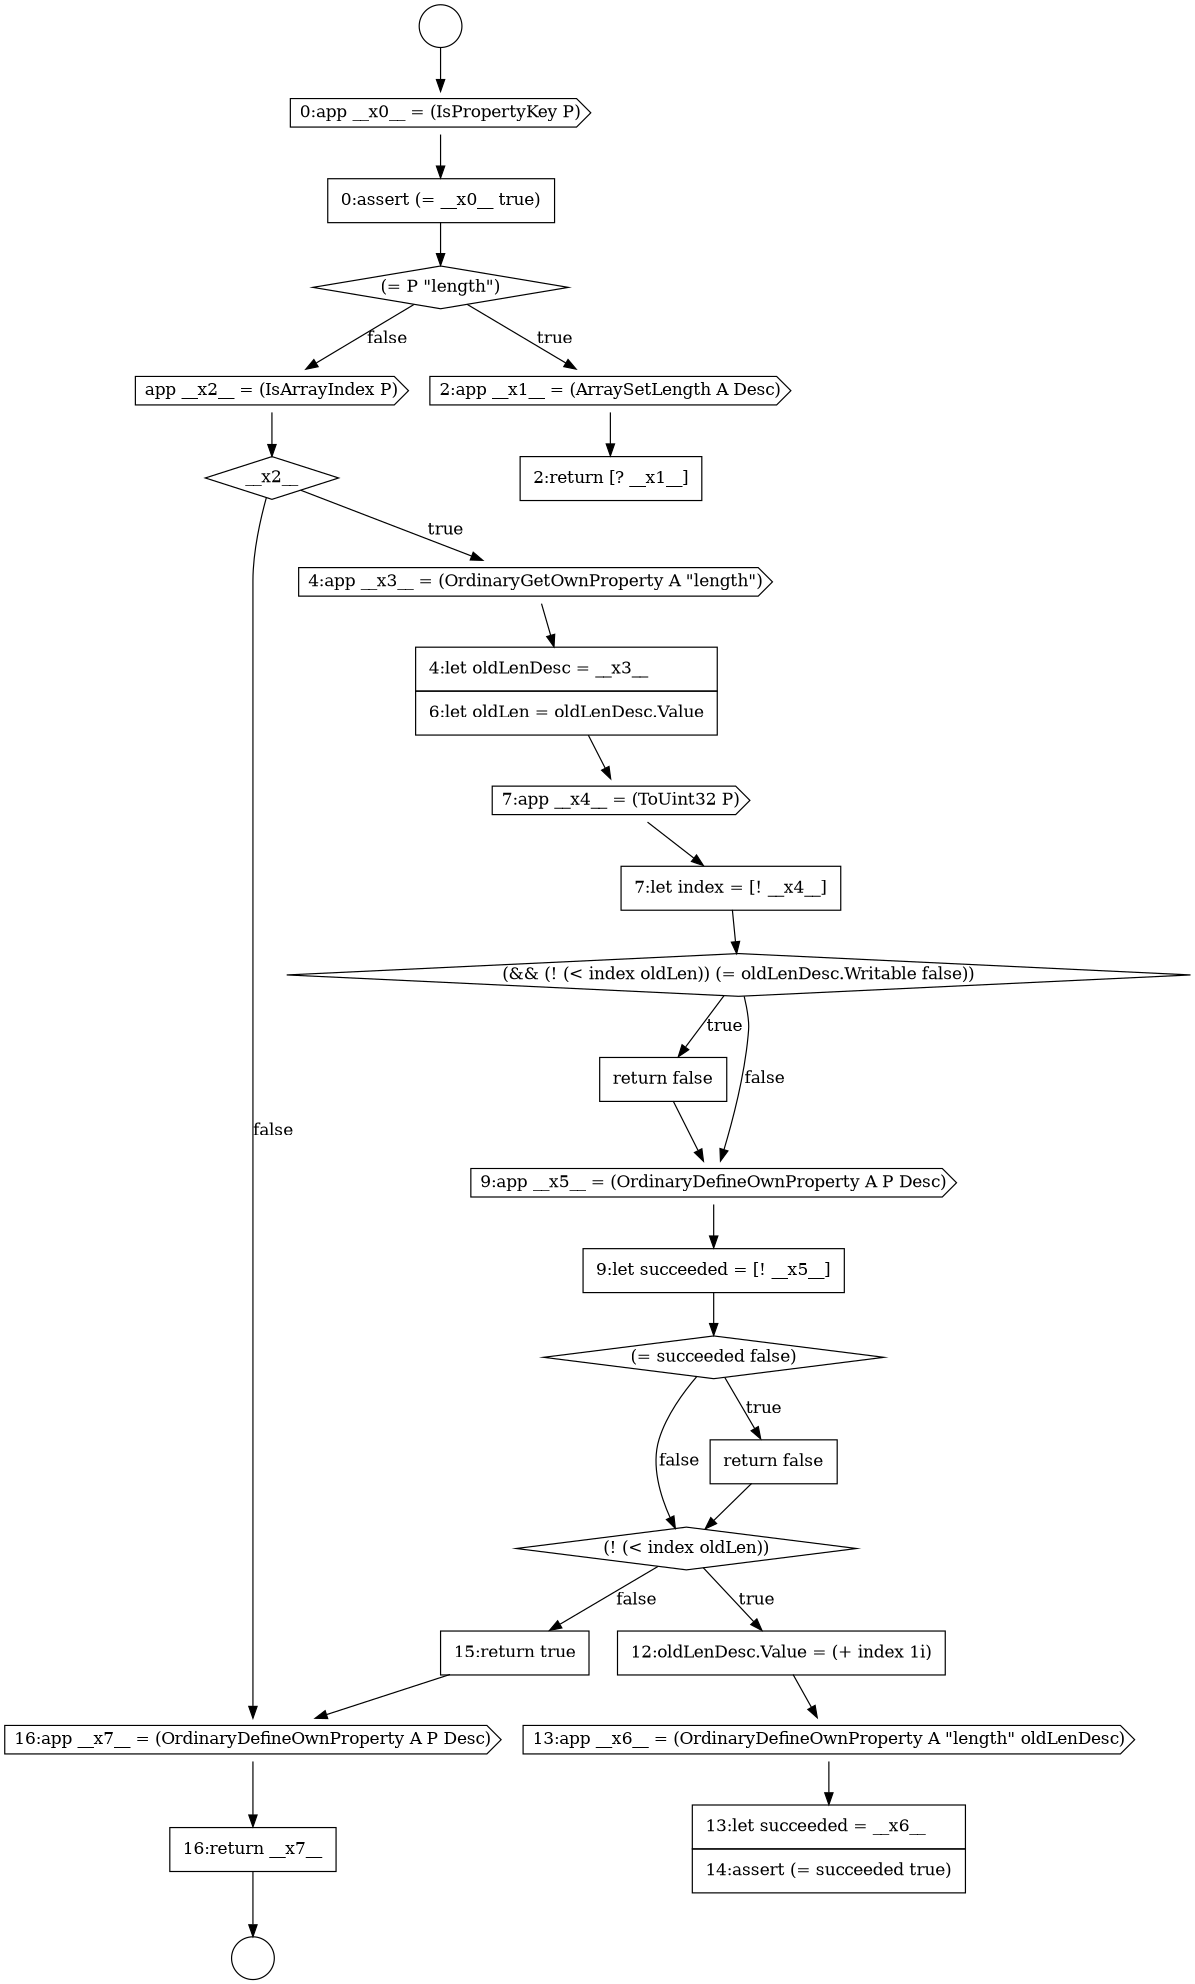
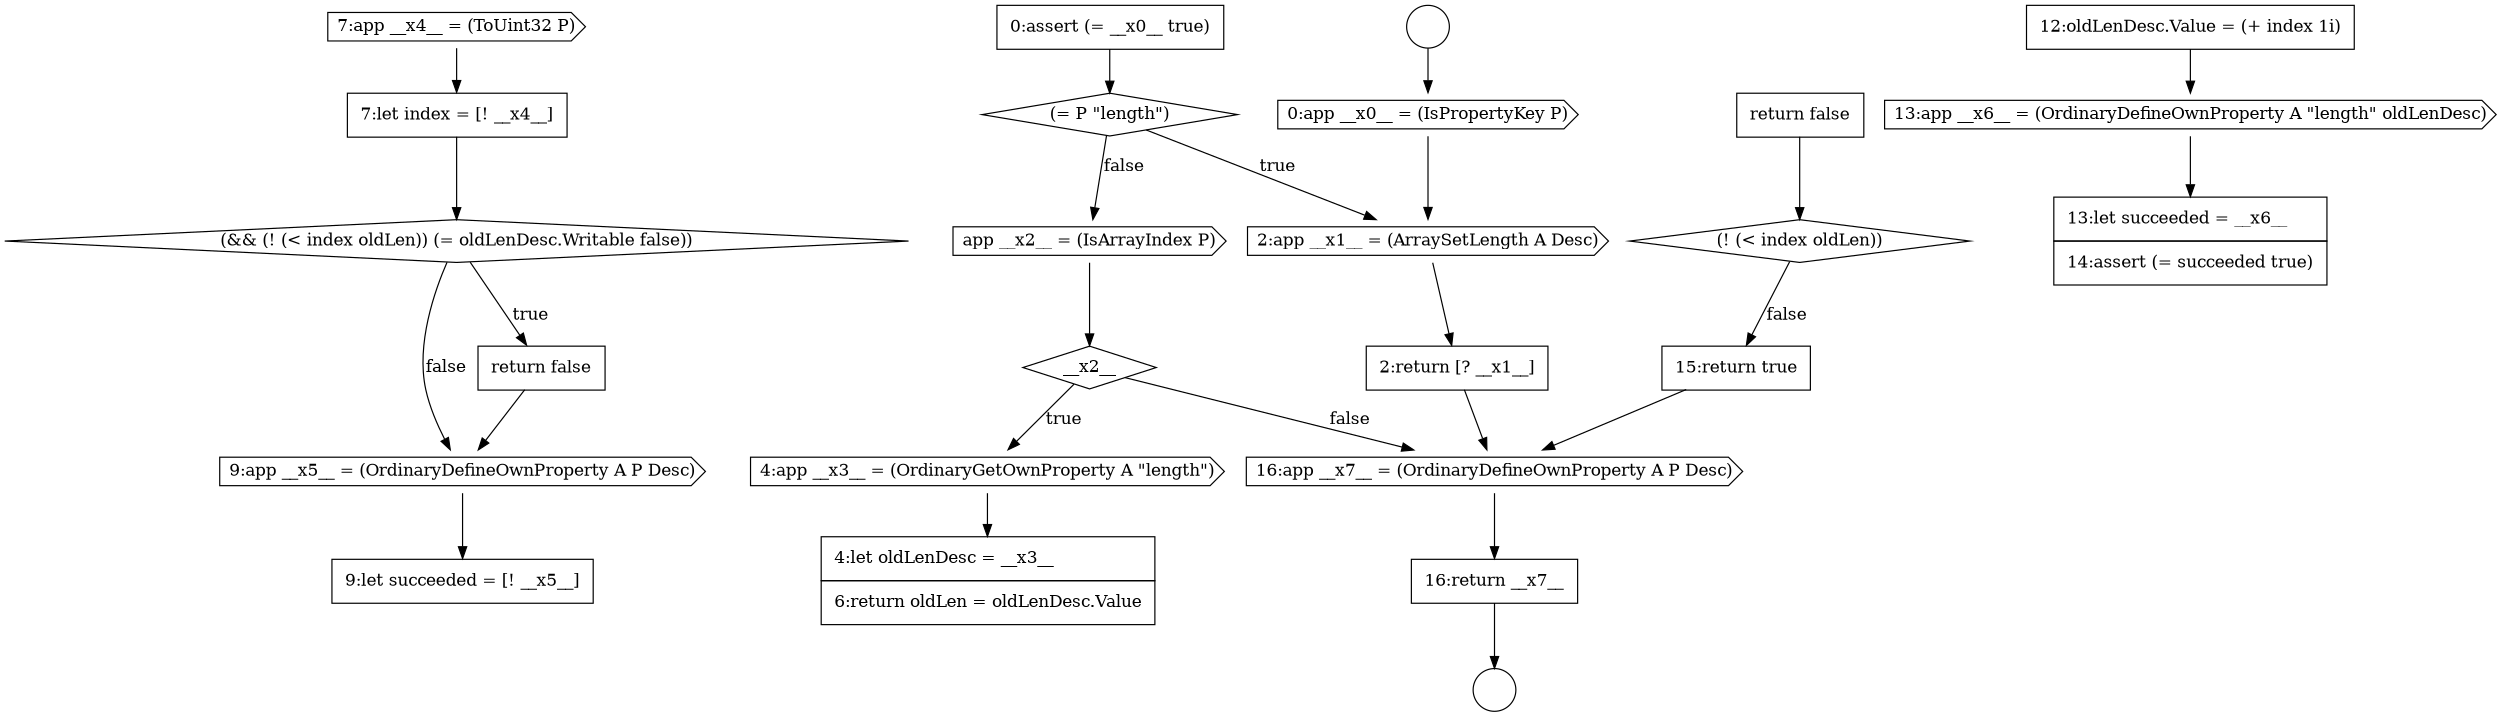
edge "0:app __x0__ = (IsPropertyKey P)" -> "0:assert (= __x0__ true)": now "0:app __x0__ = (IsPropertyKey P)" -> "2:app __x1__ = (ArraySetLength A Desc)"
edge "2:return [? __x1__]" -> "16:app __x7__ = (OrdinaryDefineOwnProperty A P Desc)": added
node "4:let oldLenDesc = __x3__": text "6:let oldLen = oldLenDesc.Value" -> "6:return oldLen = oldLenDesc.Value"
edge "4:let oldLenDesc = __x3__" -> "7:app __x4__ = (ToUint32 P)": removed
node "(= succeeded false)": removed
edge "(! (< index oldLen))" -> "12:oldLenDesc.Value = (+ index 1i)": removed, label "true"
